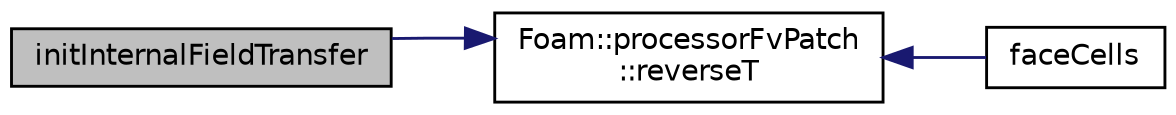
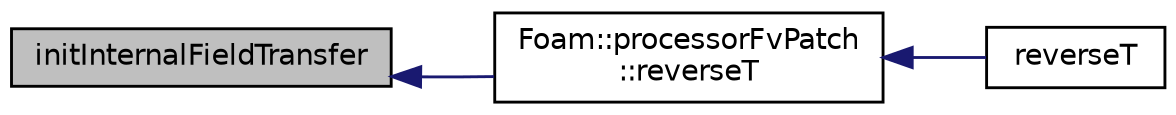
edge "initInternalFieldTransfer" -> "Foam::processorFvPatch ::reverseT": reversed
node "faceCells": label "faceCells" -> "reverseT"
